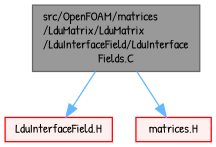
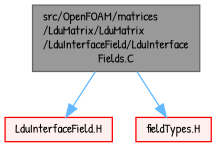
node "matrices.H": label "matrices.H" -> "fieldTypes.H"
